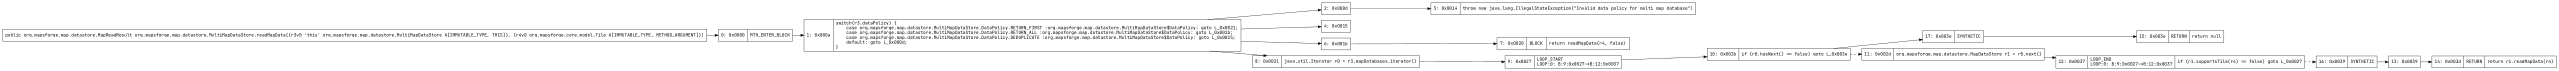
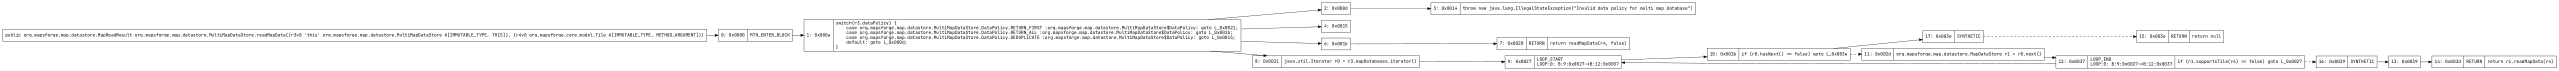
edge "17: 0x003e" -> "15: 0x003e": style solid -> dashed
node "7: 0x0020": text "BLOCK" -> "RETURN"
edge "12: 0x0037" -> "9: 0x0027": added
